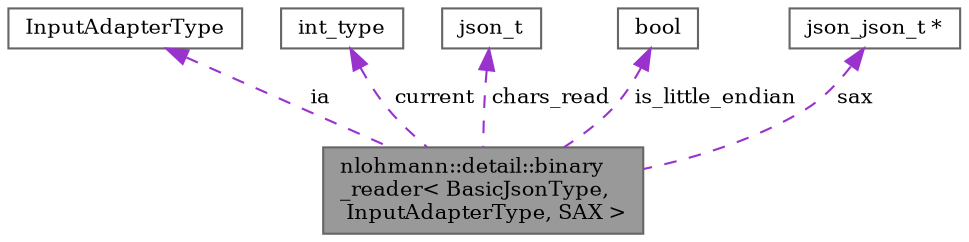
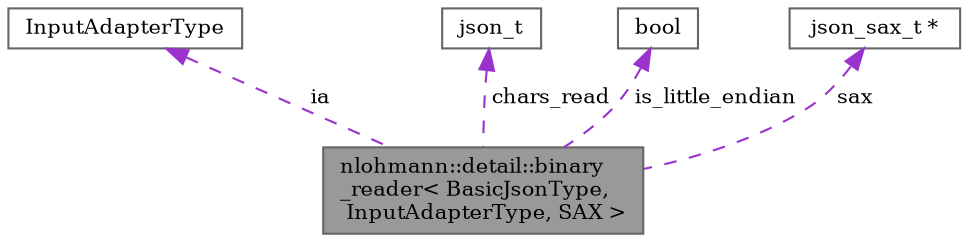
node "int_type": removed
node "json_json_t *": label "json_json_t *" -> "json_sax_t *"
